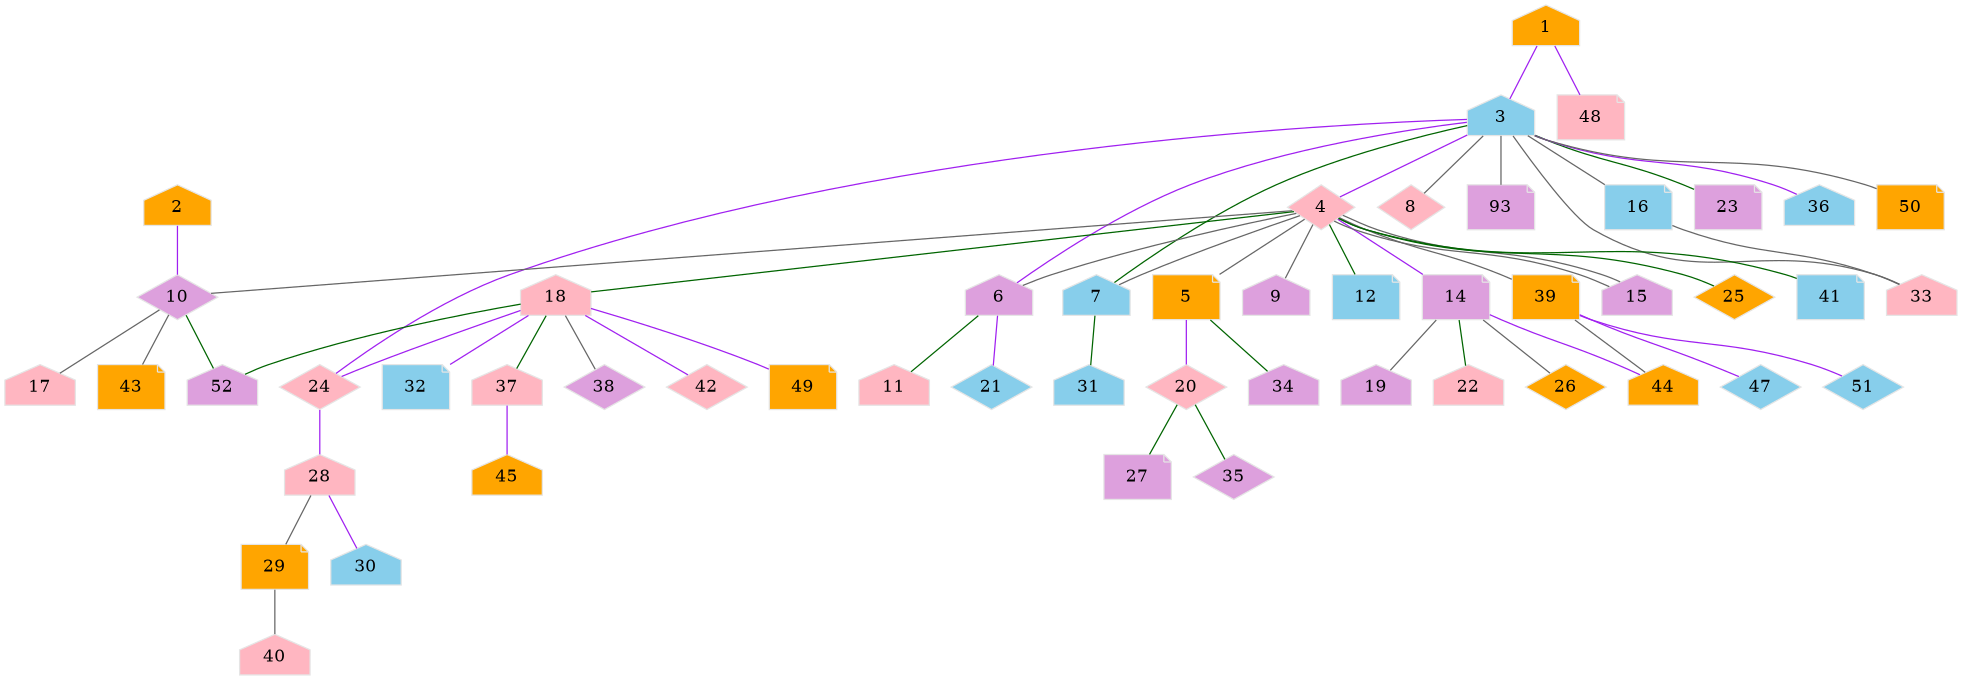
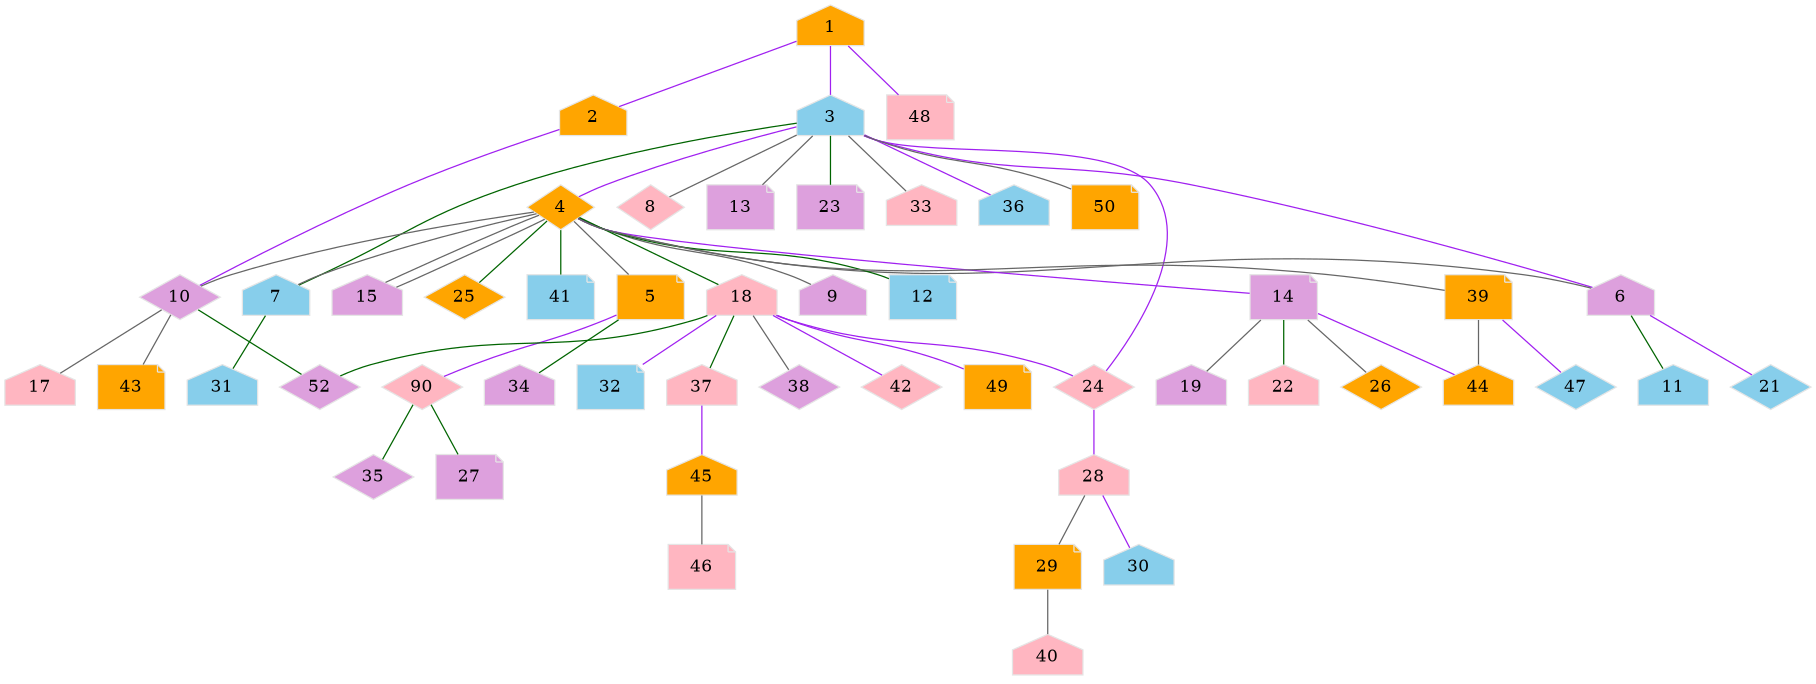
edge "1" -- "2": added
node "4": fillcolor lightpink -> orange
node "93": label "93" -> "13"
node "16": removed
node "52": shape house -> diamond
node "11": fillcolor lightpink -> skyblue
node "20": label "20" -> "90"
node "51": removed
node "46": added
